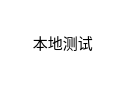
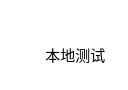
node "本地测试": moved (63, 44) -> (76, 57)
